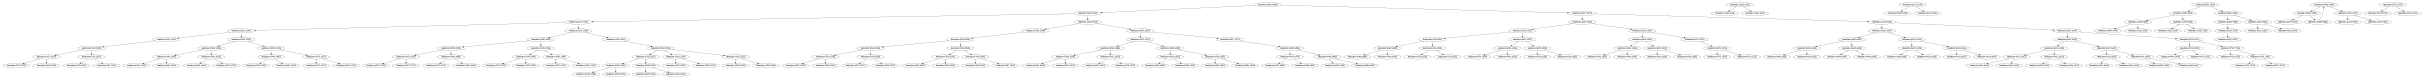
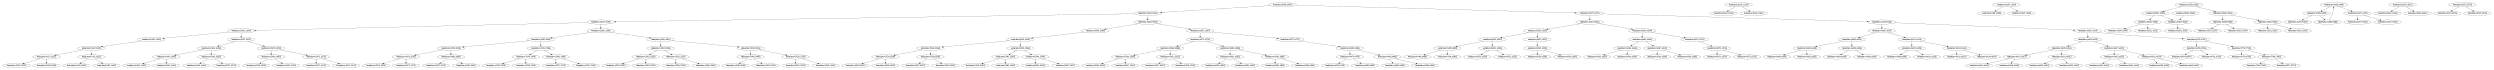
edge "Node{data=[5554, 5554]}" -> "Node{data=[5553, 5553]}": reversed
edge "Node{data=[5559, 5559]}" -> "Node{data=[5557, 5557]}": now "Node{data=[5558, 5558]}" -> "Node{data=[5557, 5557]}"
edge "Node{data=[6557, 6557]}" -> "Node{data=[6555, 6555]}": removed
edge "Node{data=[3204, 3204]}" -> "Node{data=[5515, 5515]}": now "Node{data=[4516, 4516]}" -> "Node{data=[5515, 5515]}"
